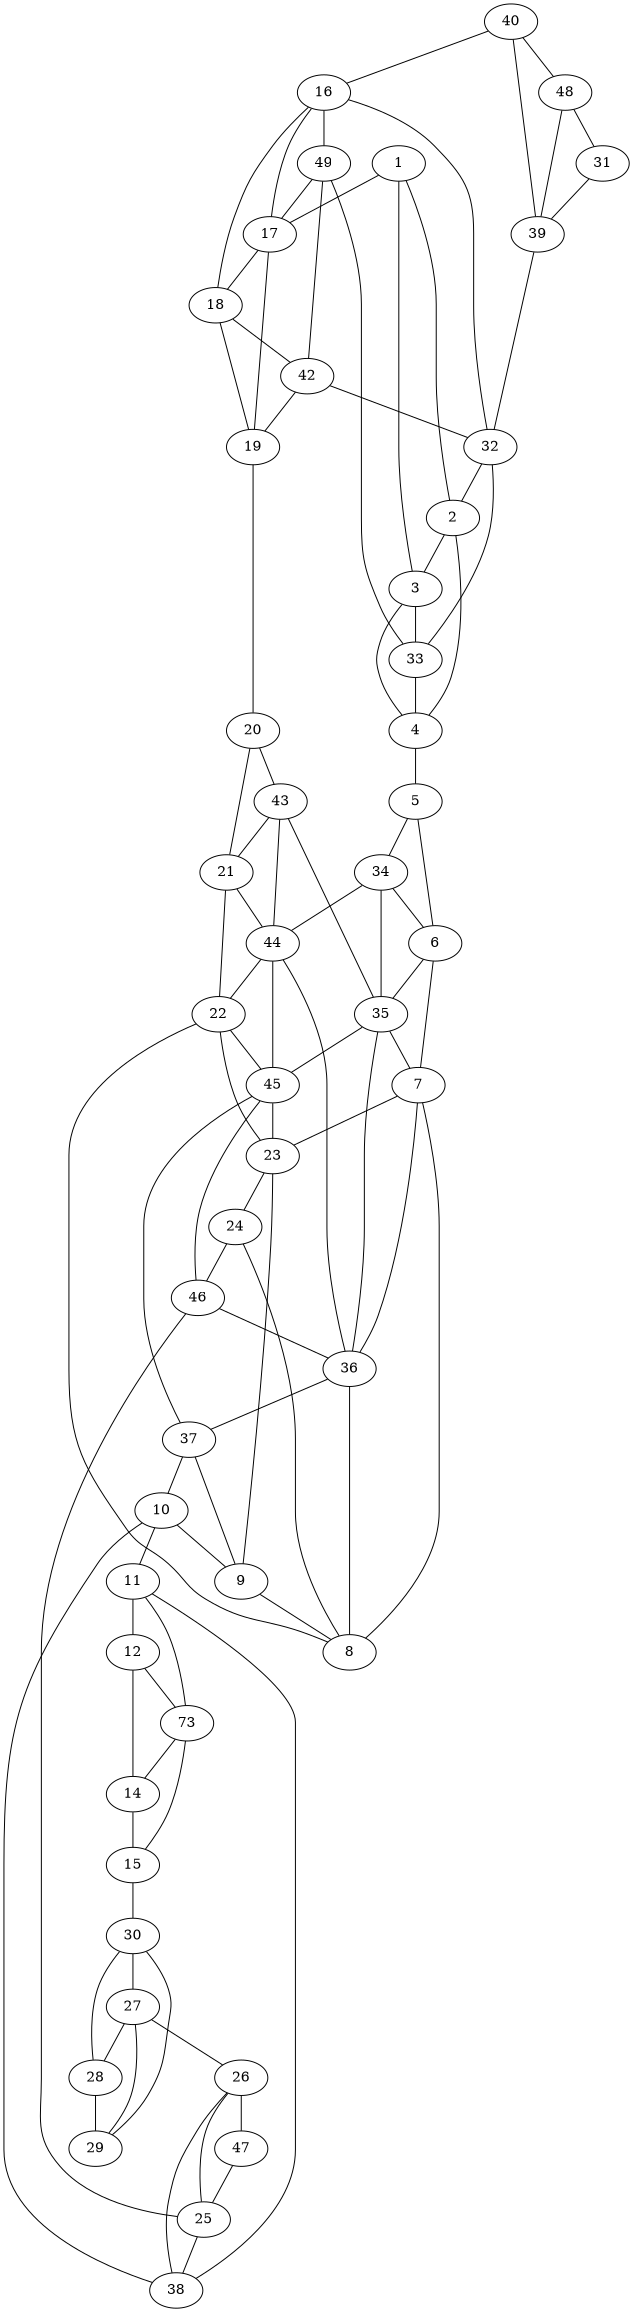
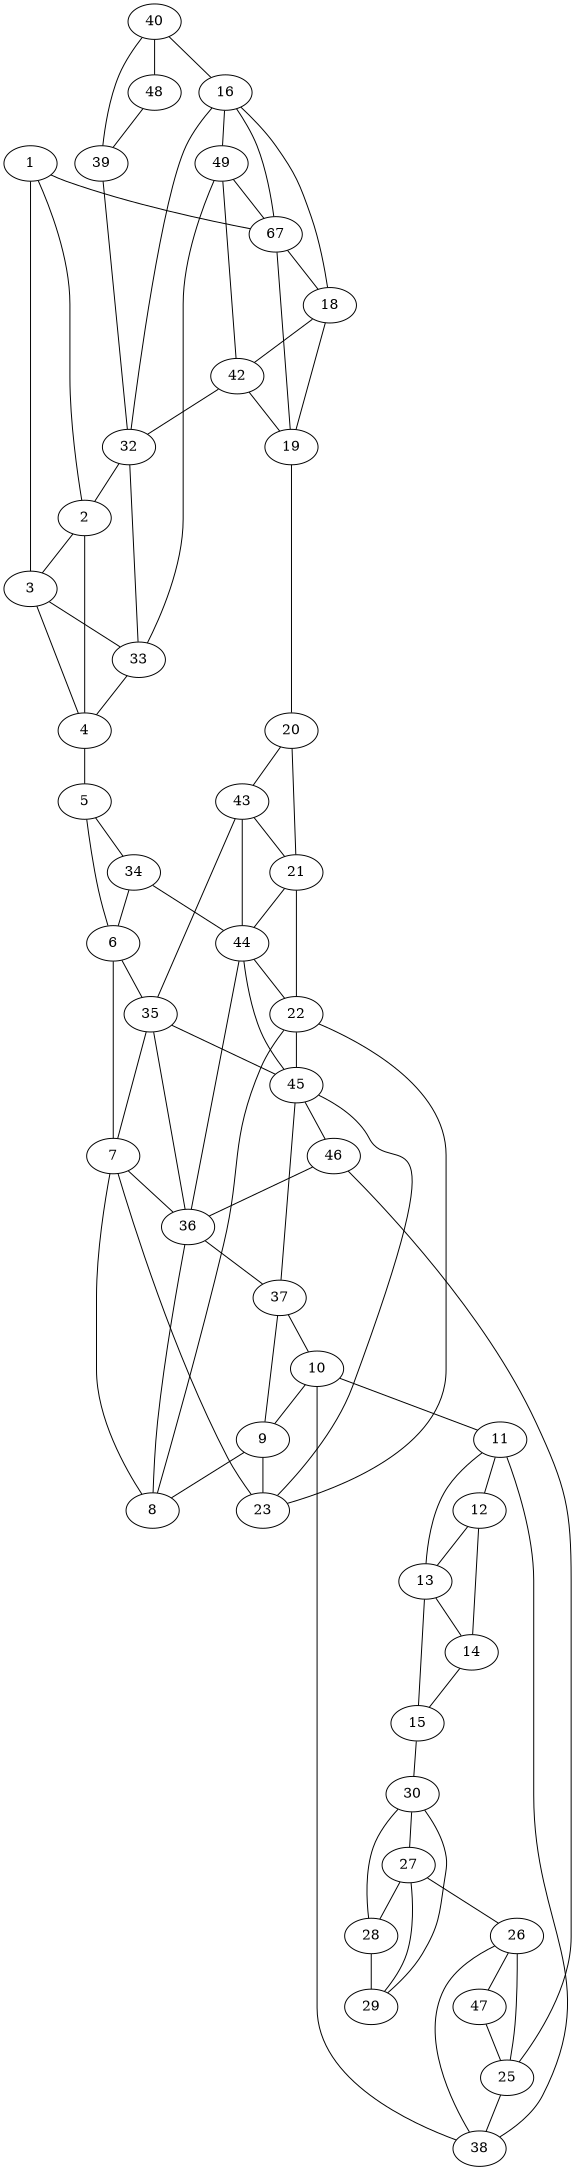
node "31": removed
node "17": label "17" -> "67"
edge "34" -- "35": removed
node "24": removed
node "73": label "73" -> "13"
